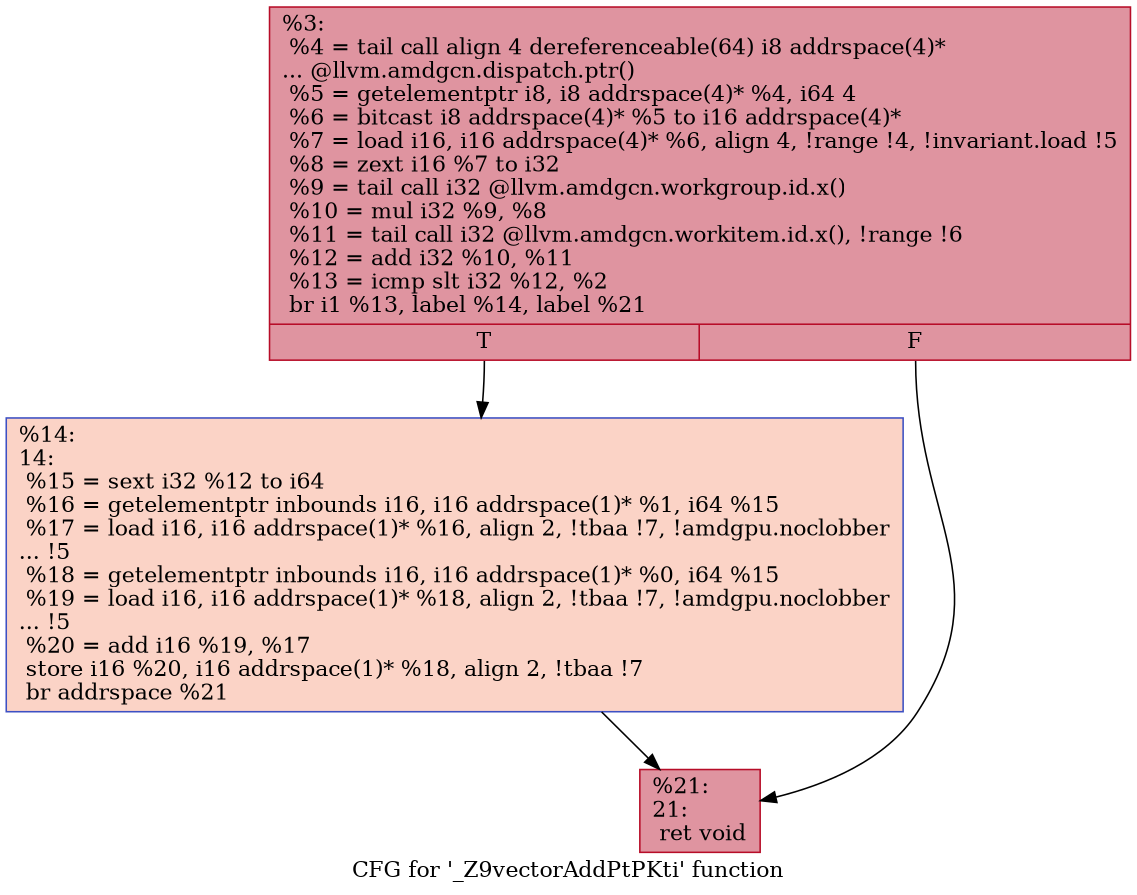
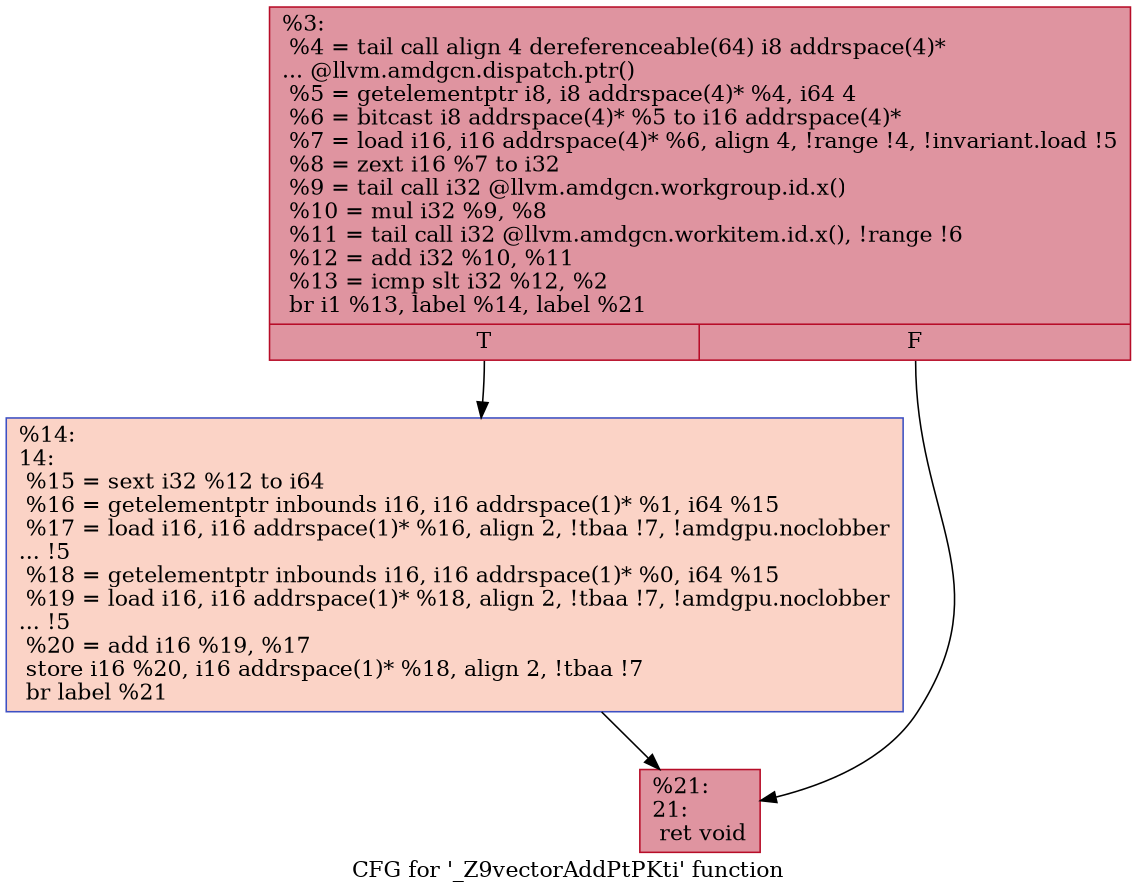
node "%14:": text "br addrspace %21" -> "br label %21"
